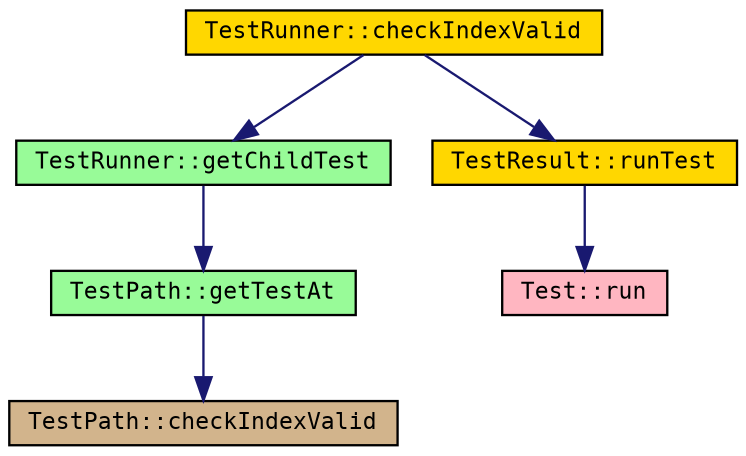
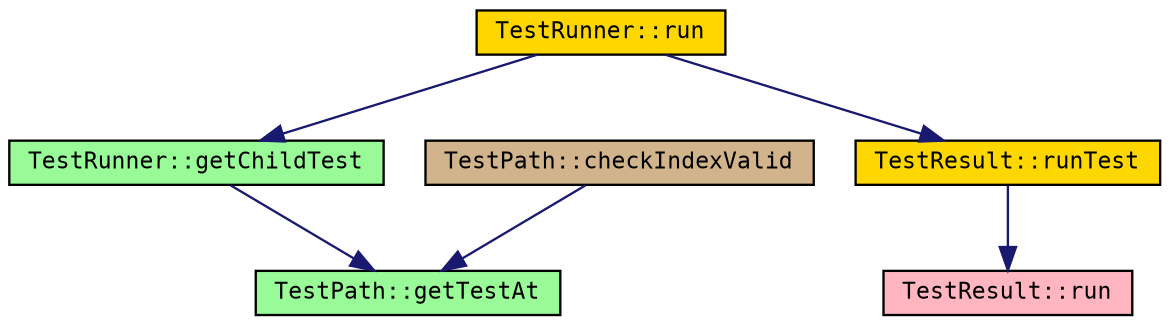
node "TestRunner::checkIndexValid": label "TestRunner::checkIndexValid" -> "TestRunner::run"
node "Test::run": label "Test::run" -> "TestResult::run"
edge "TestPath::getTestAt" -> "TestPath::checkIndexValid": reversed
